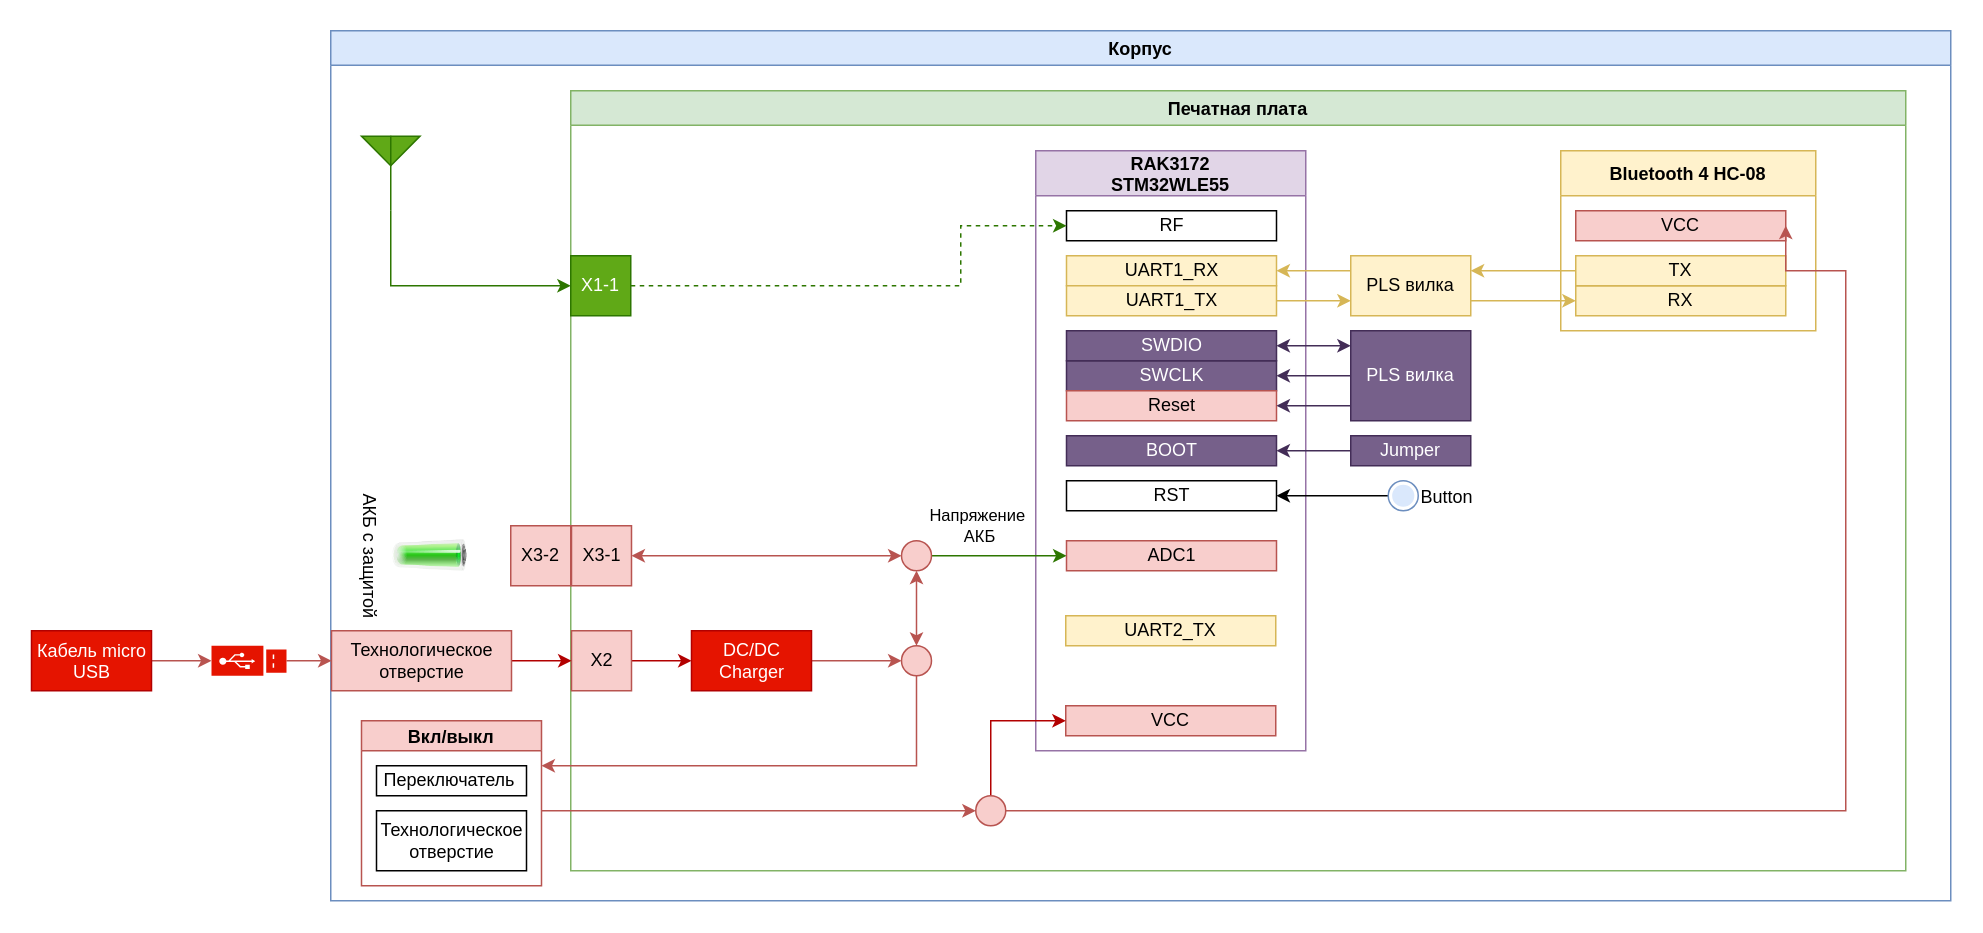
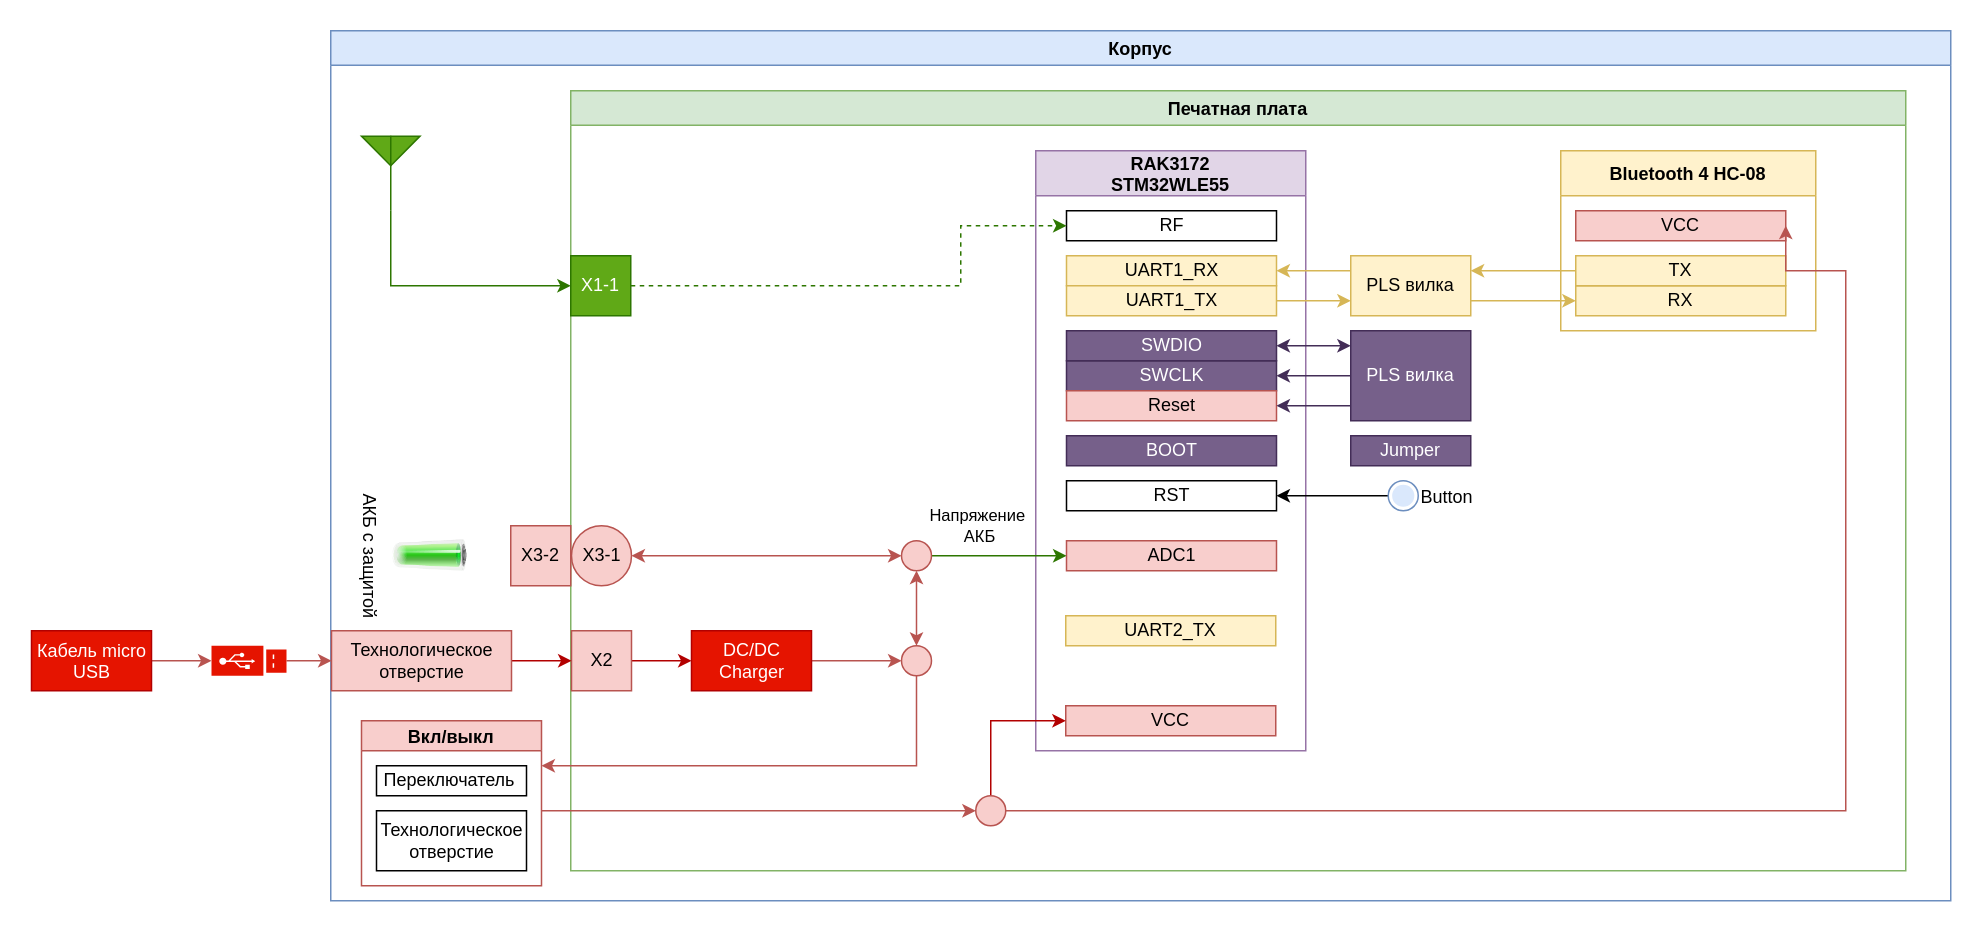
edge "Jumper" -> "BOOT": removed
node "X3-1": shape rectangle -> ellipse
